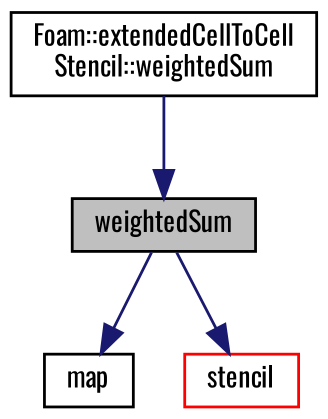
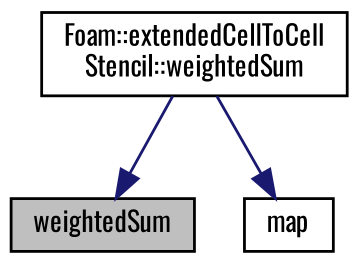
edge "weightedSum" -> "map": now "Foam::extendedCellToCell Stencil::weightedSum" -> "map"
node "stencil": removed
